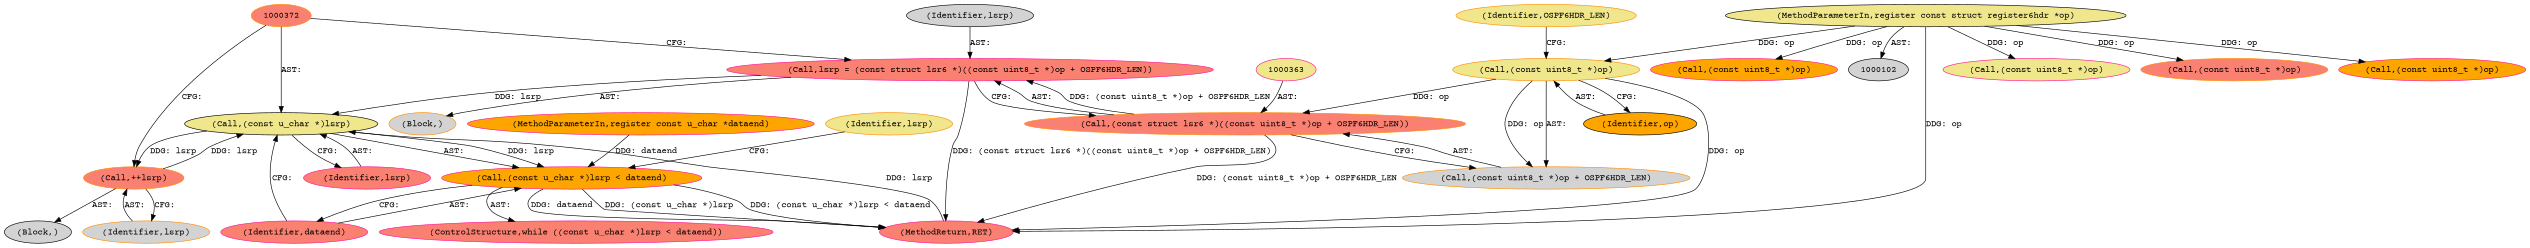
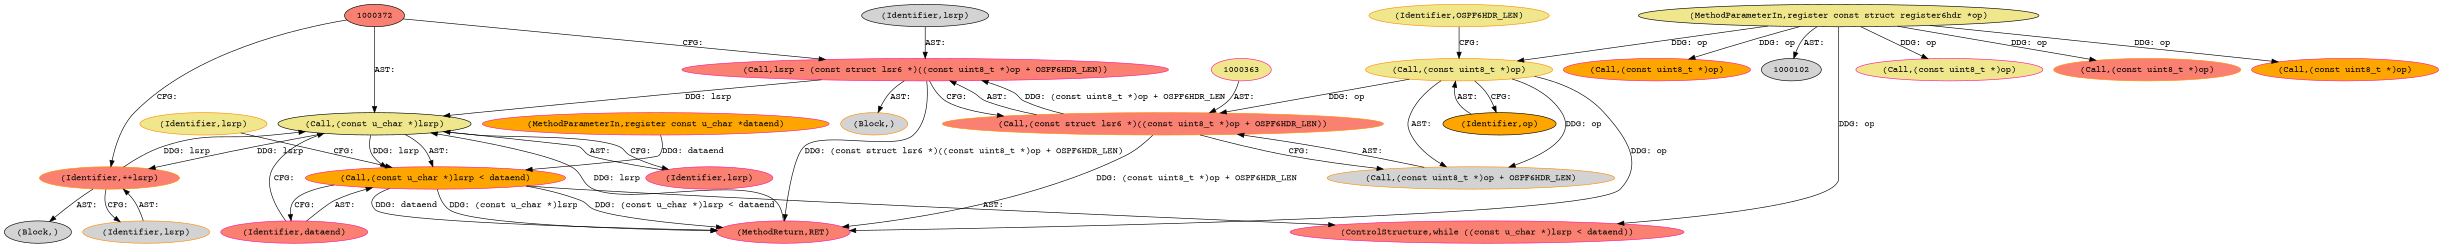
node "1000372": color darkorange -> black
node "(Call,++lsrp)": label "(Call,++lsrp)" -> "(Identifier,++lsrp)"
edge "(MethodParameterIn,register const struct register6hdr *op)" -> "(MethodReturn,RET)": now "(MethodParameterIn,register const struct register6hdr *op)" -> "(ControlStructure,while ((const u_char *)lsrp < dataend))"
